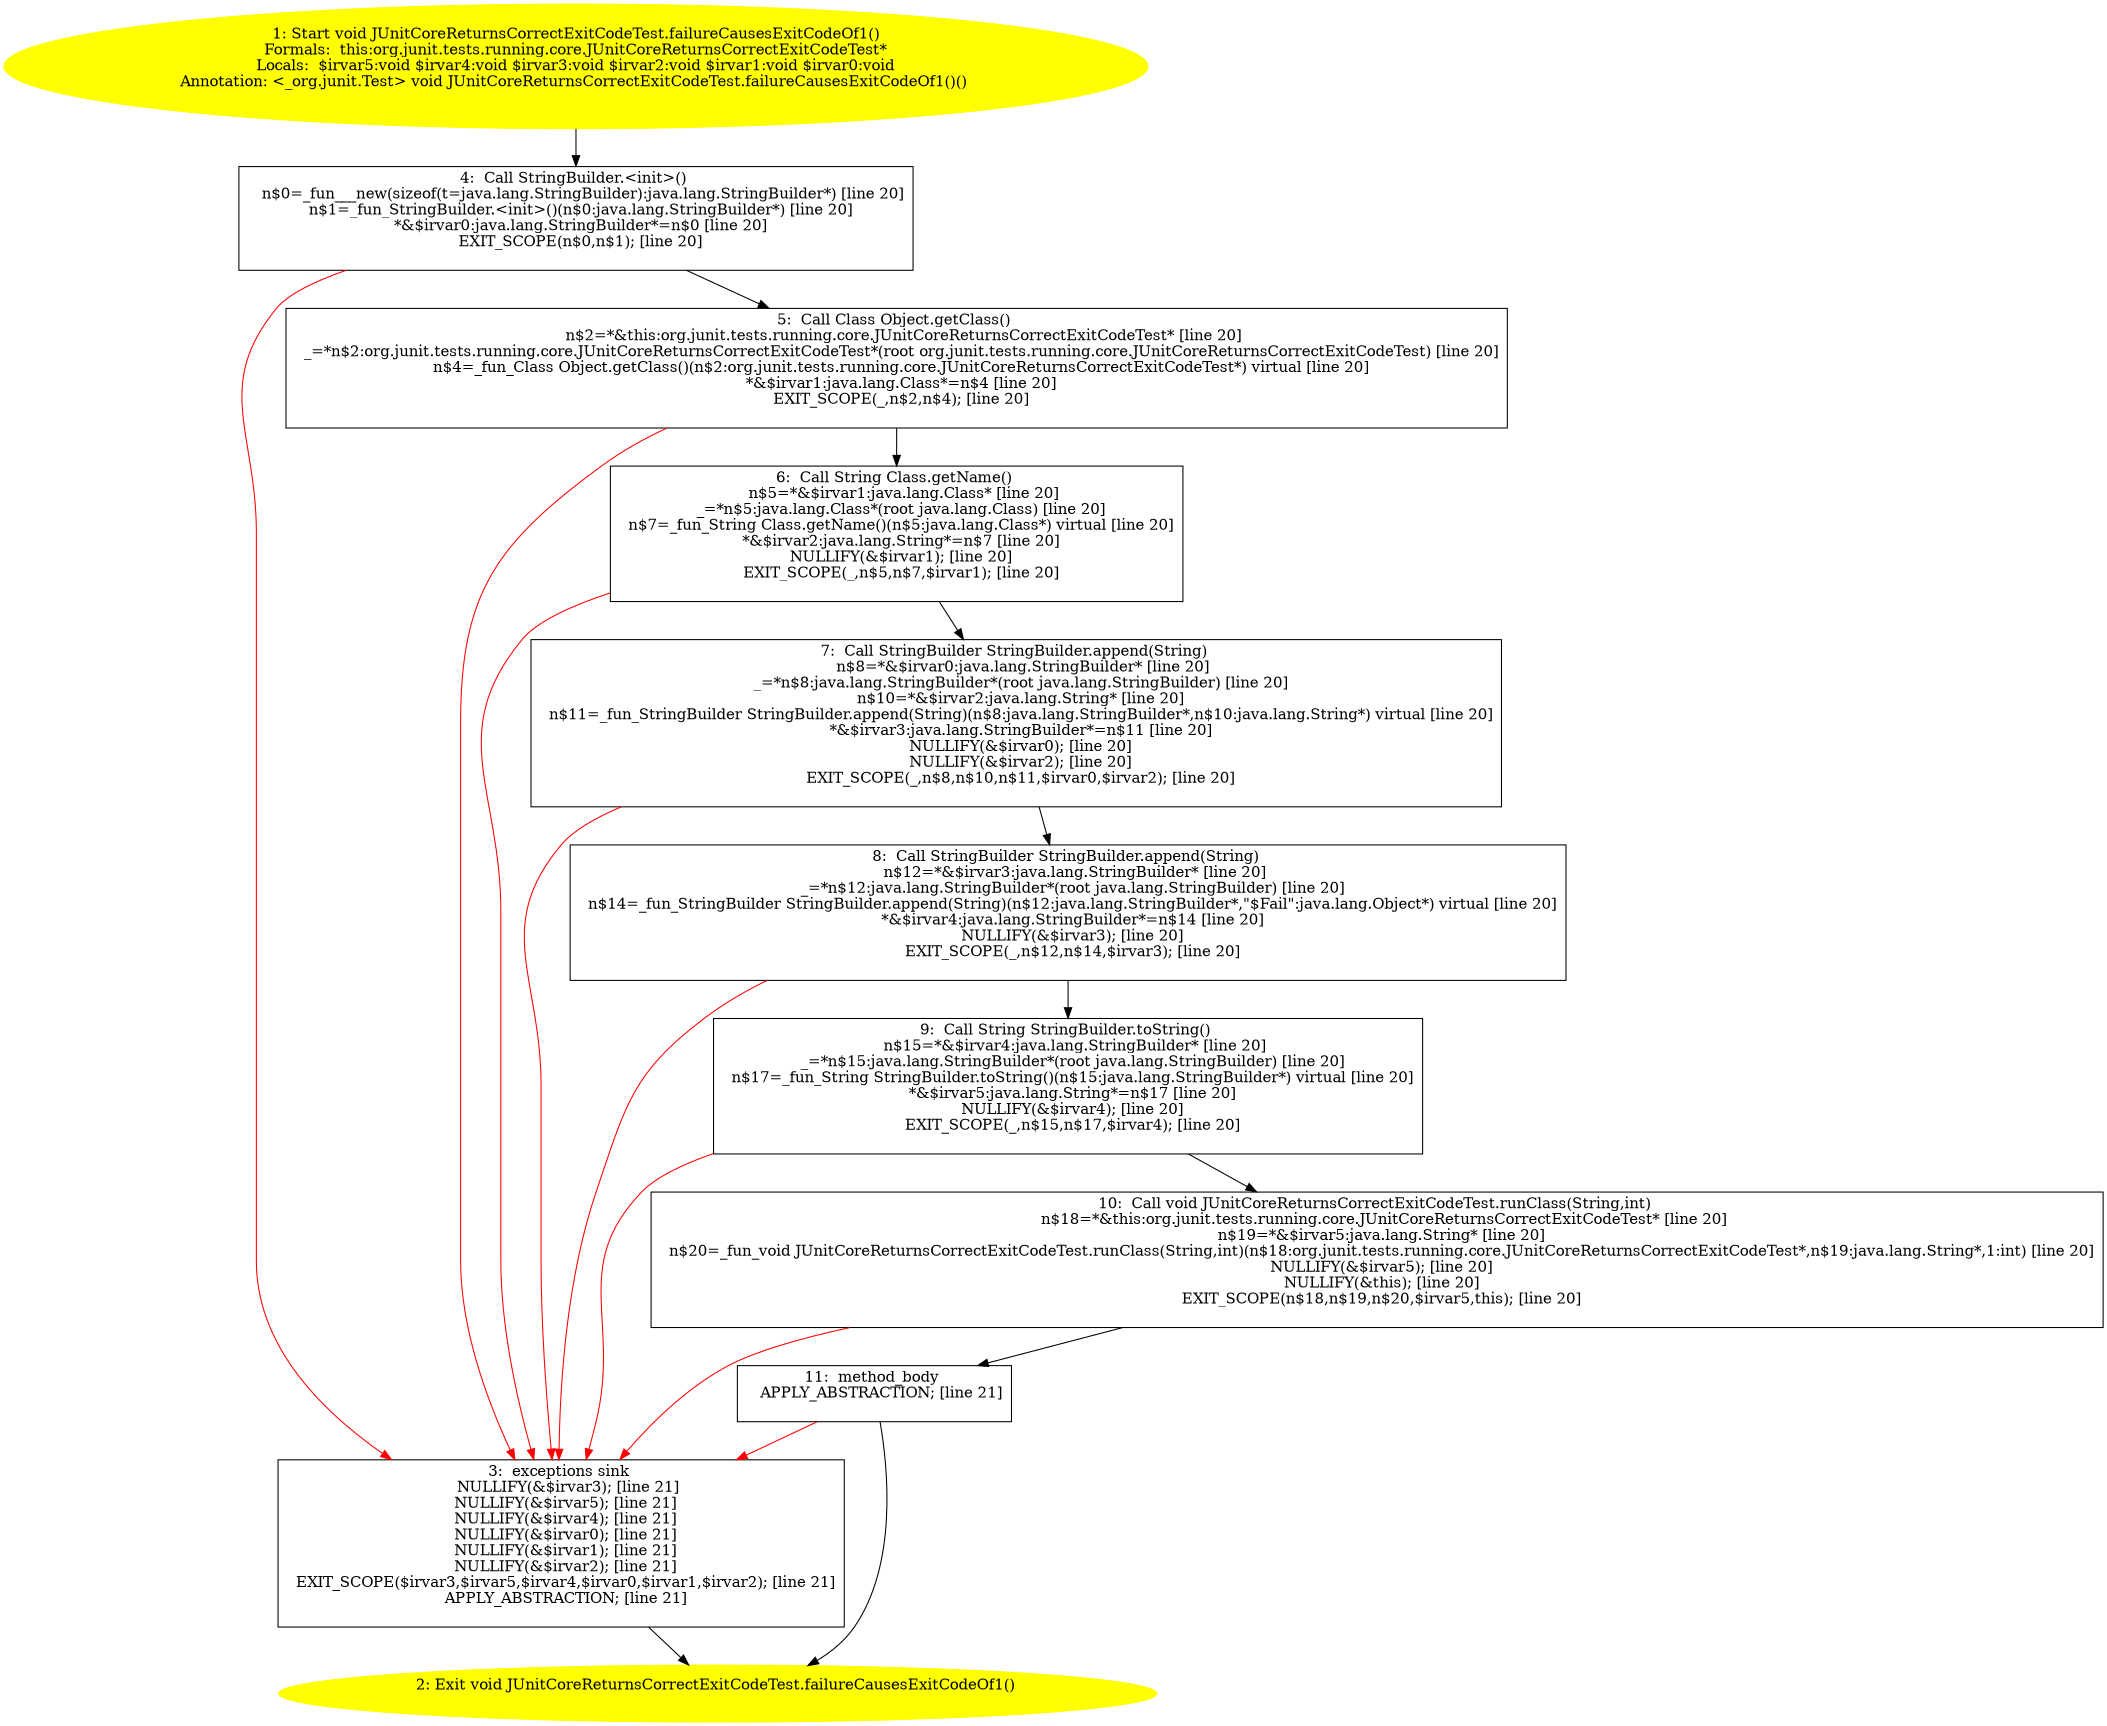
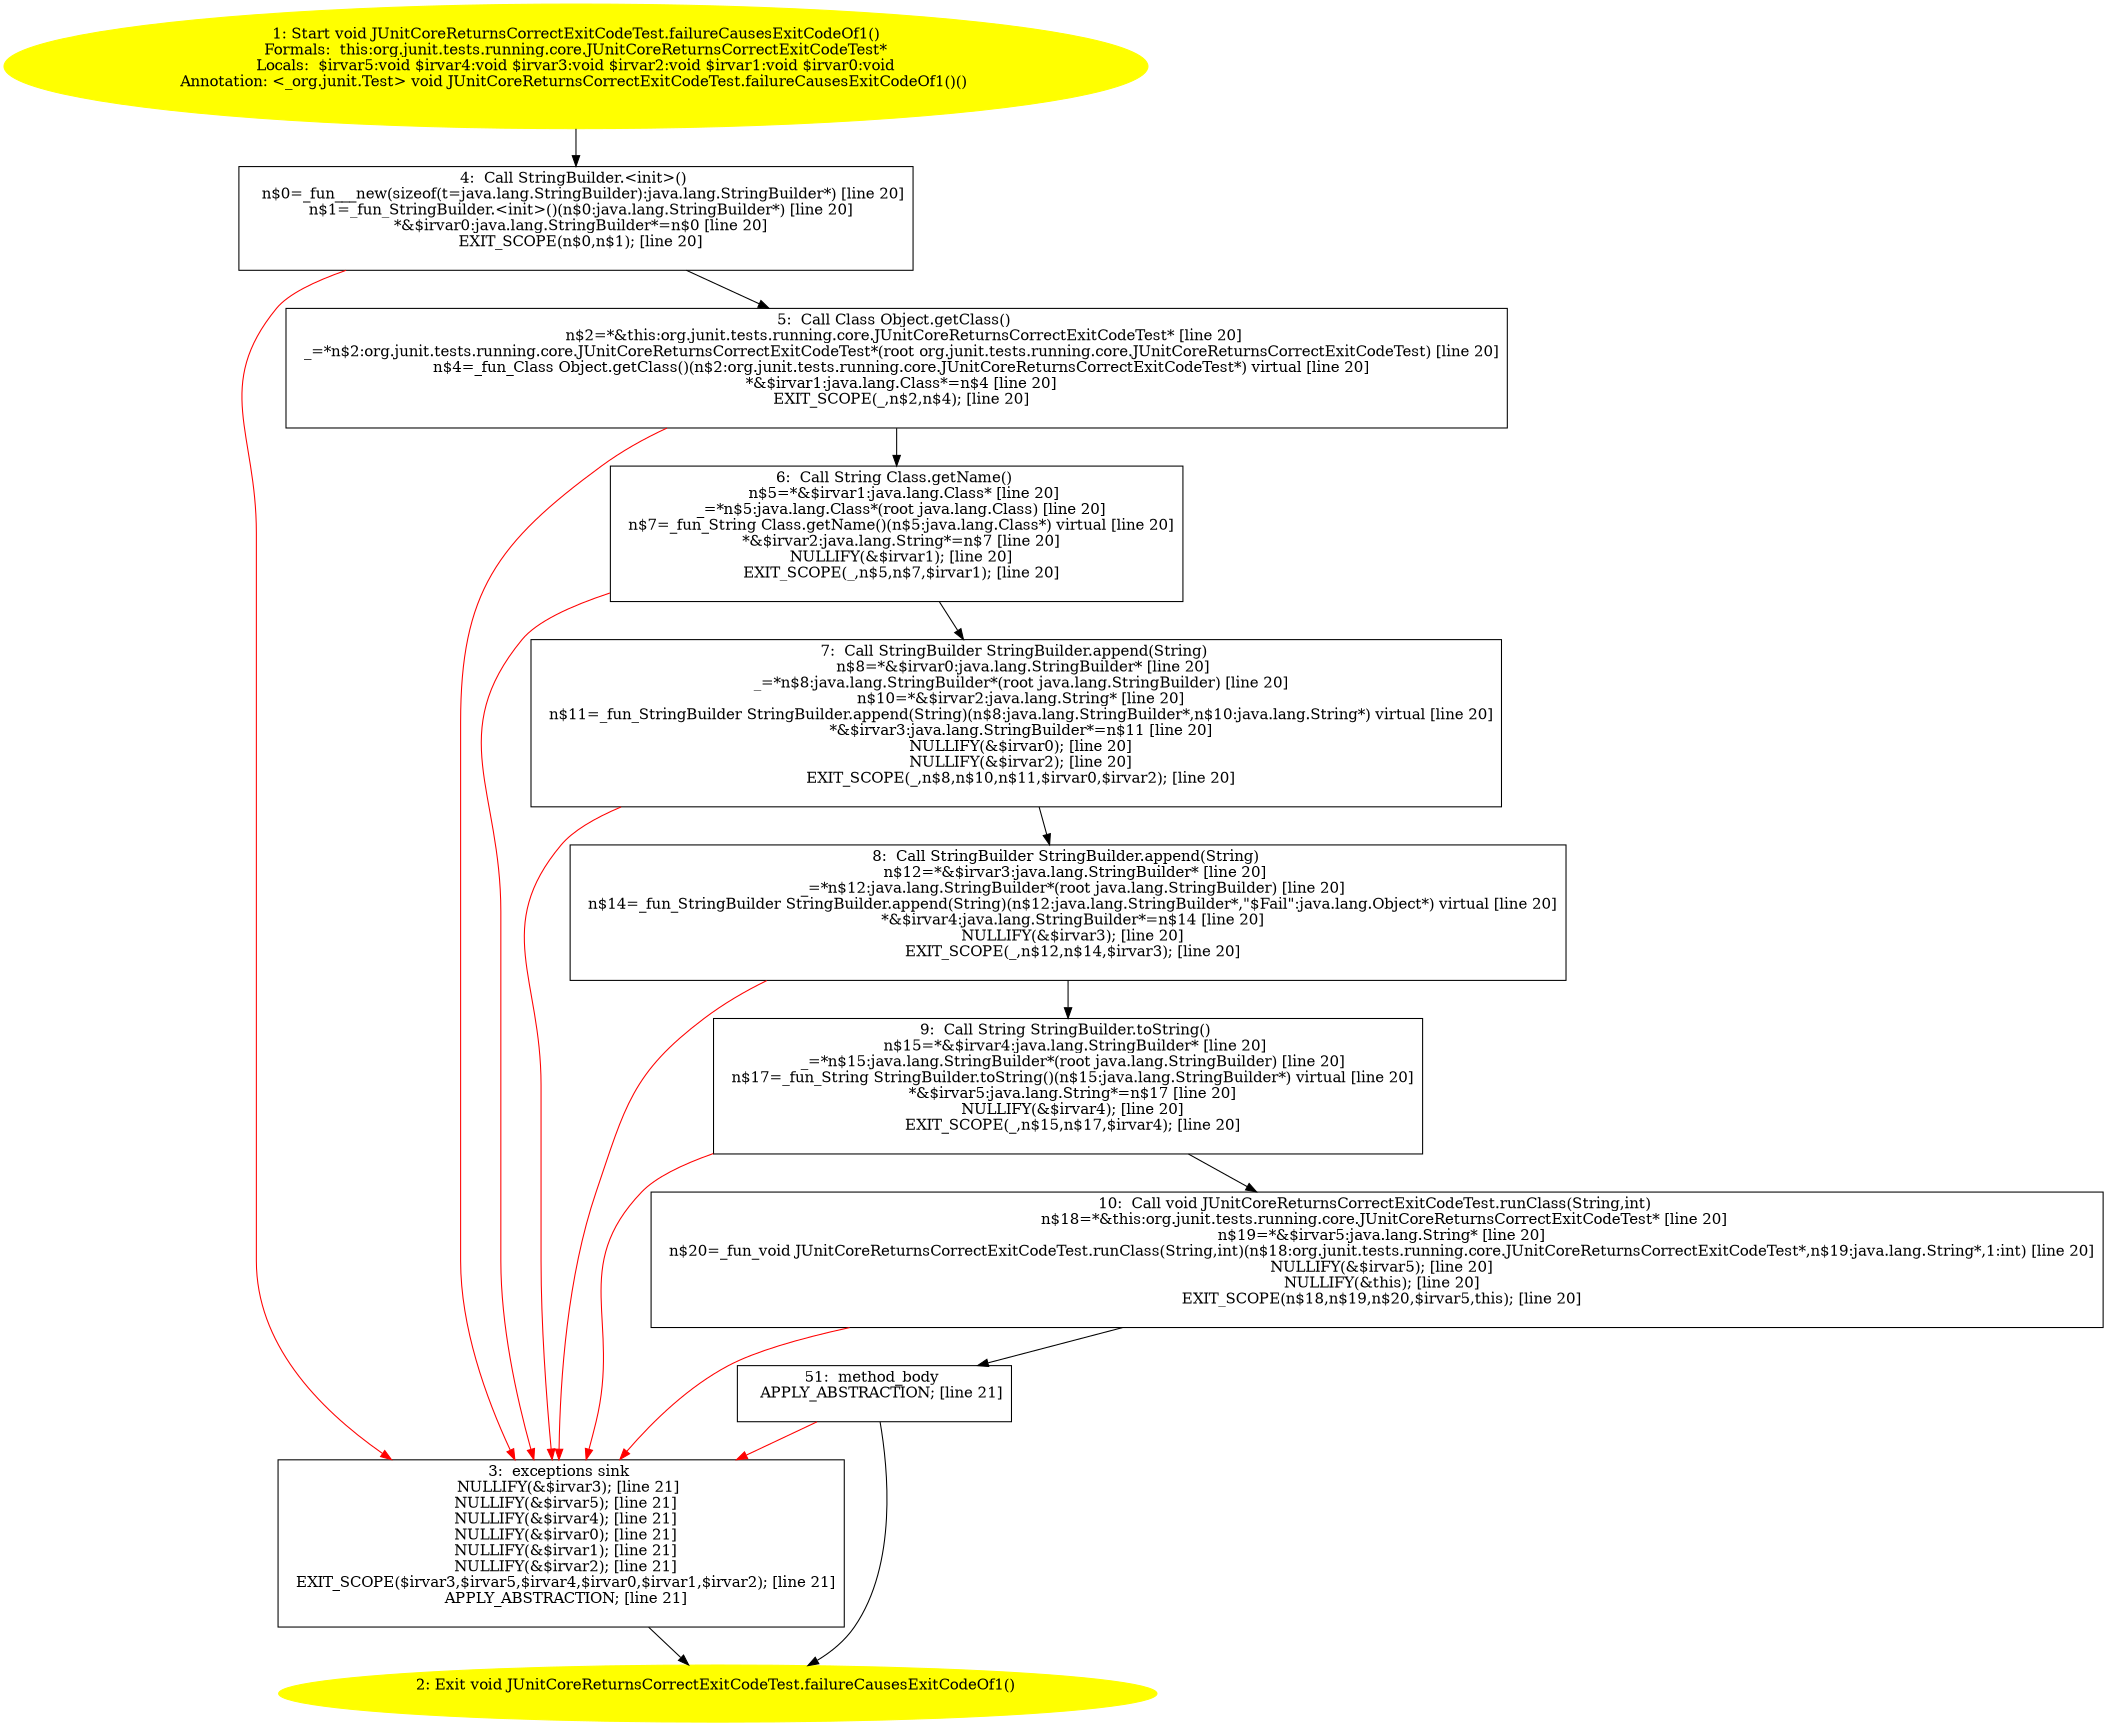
node "11:  method_body APPLY_ABSTRACTION; [line 21]": label "11:  method_body APPLY_ABSTRACTION; [line 21]" -> "51:  method_body APPLY_ABSTRACTION; [line 21]"
